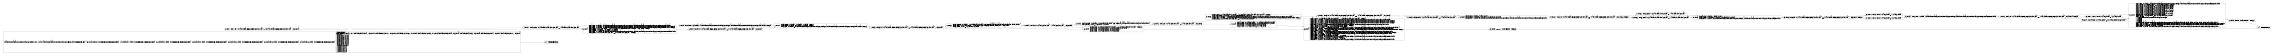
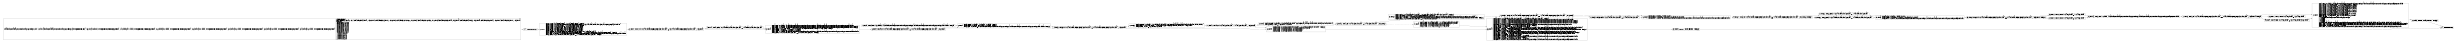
node "2: 0x0000": added
